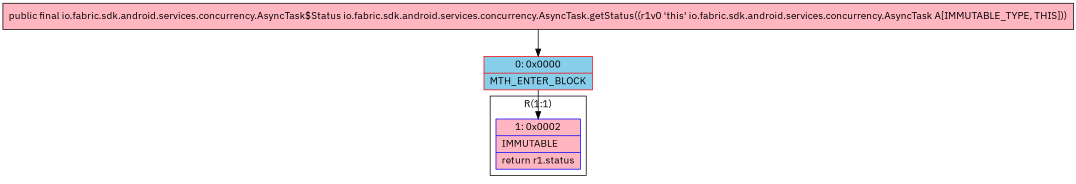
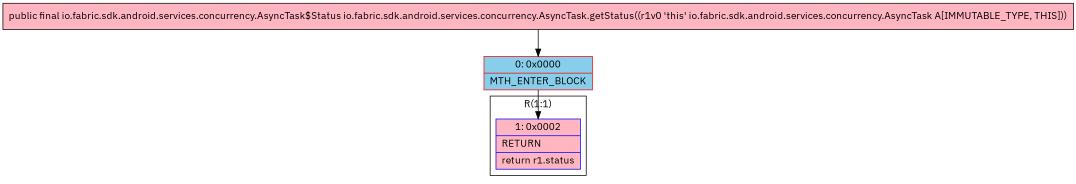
node "1: 0x0002": text "IMMUTABLE" -> "RETURN"
